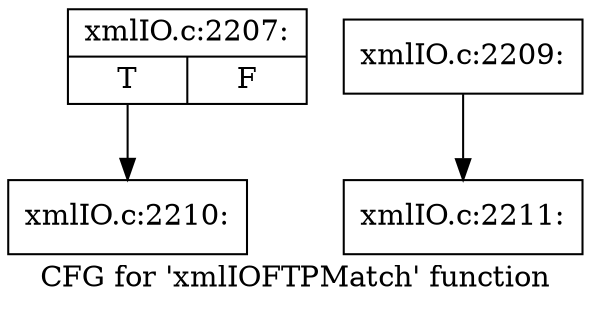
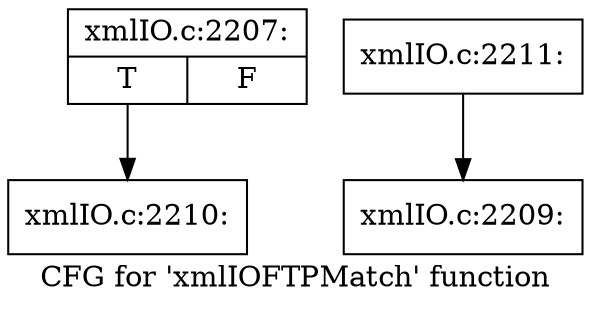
edge "xmlIO.c:2209:" -> "xmlIO.c:2211:": reversed
